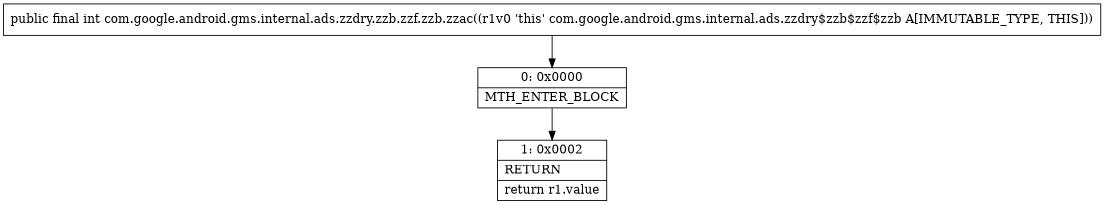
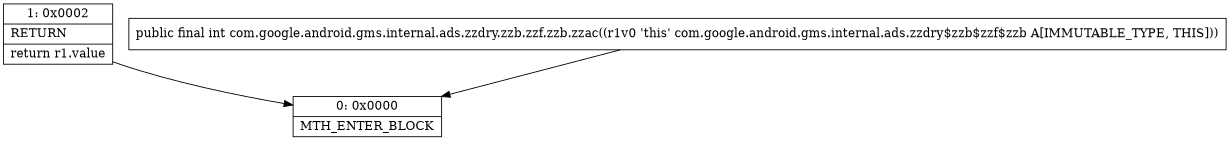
edge "0: 0x0000" -> "1: 0x0002": reversed
